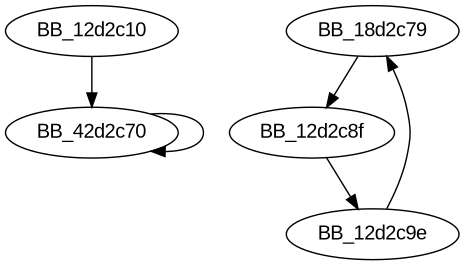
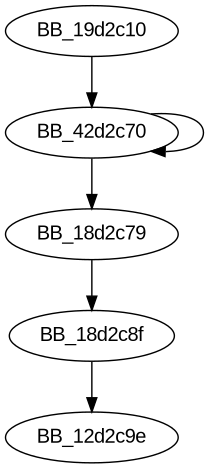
node "BB_12d2c10": label "BB_12d2c10" -> "BB_19d2c10"
node "BB_12d2c8f": label "BB_12d2c8f" -> "BB_18d2c8f"
edge "BB_12d2c9e" -> "BB_18d2c79": now "BB_42d2c70" -> "BB_18d2c79"
